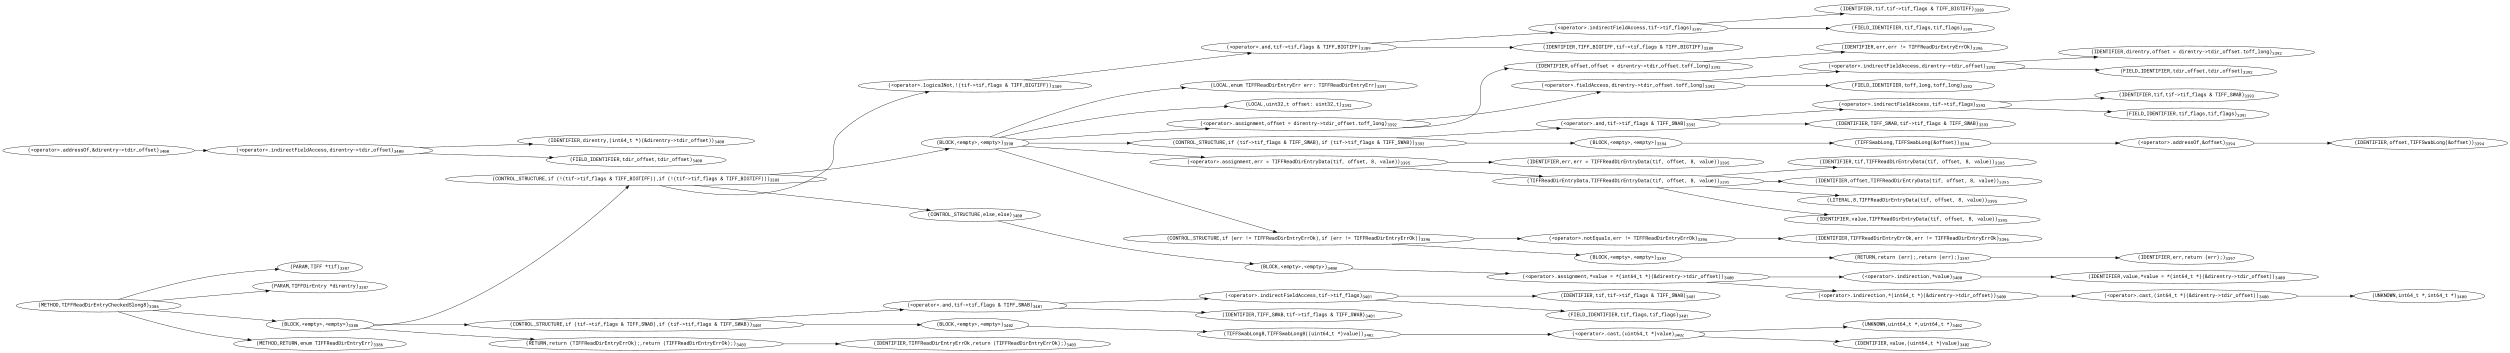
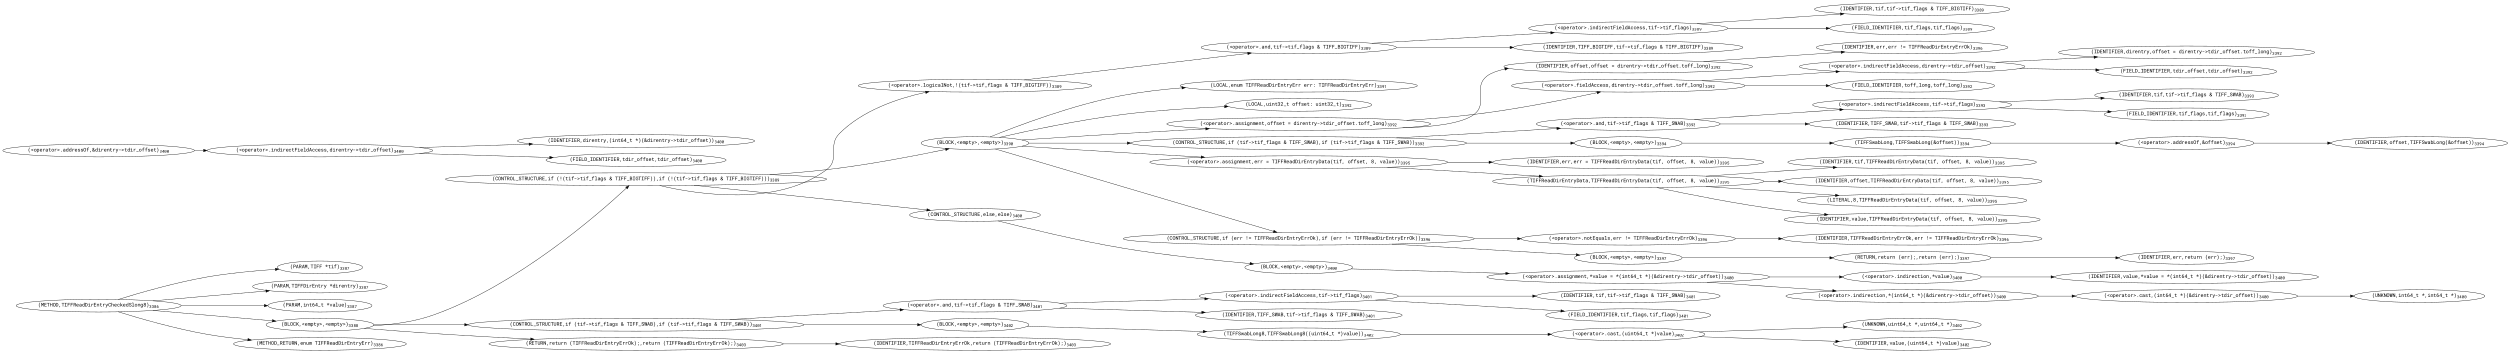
node "(PARAM,int64_t *value)": added
